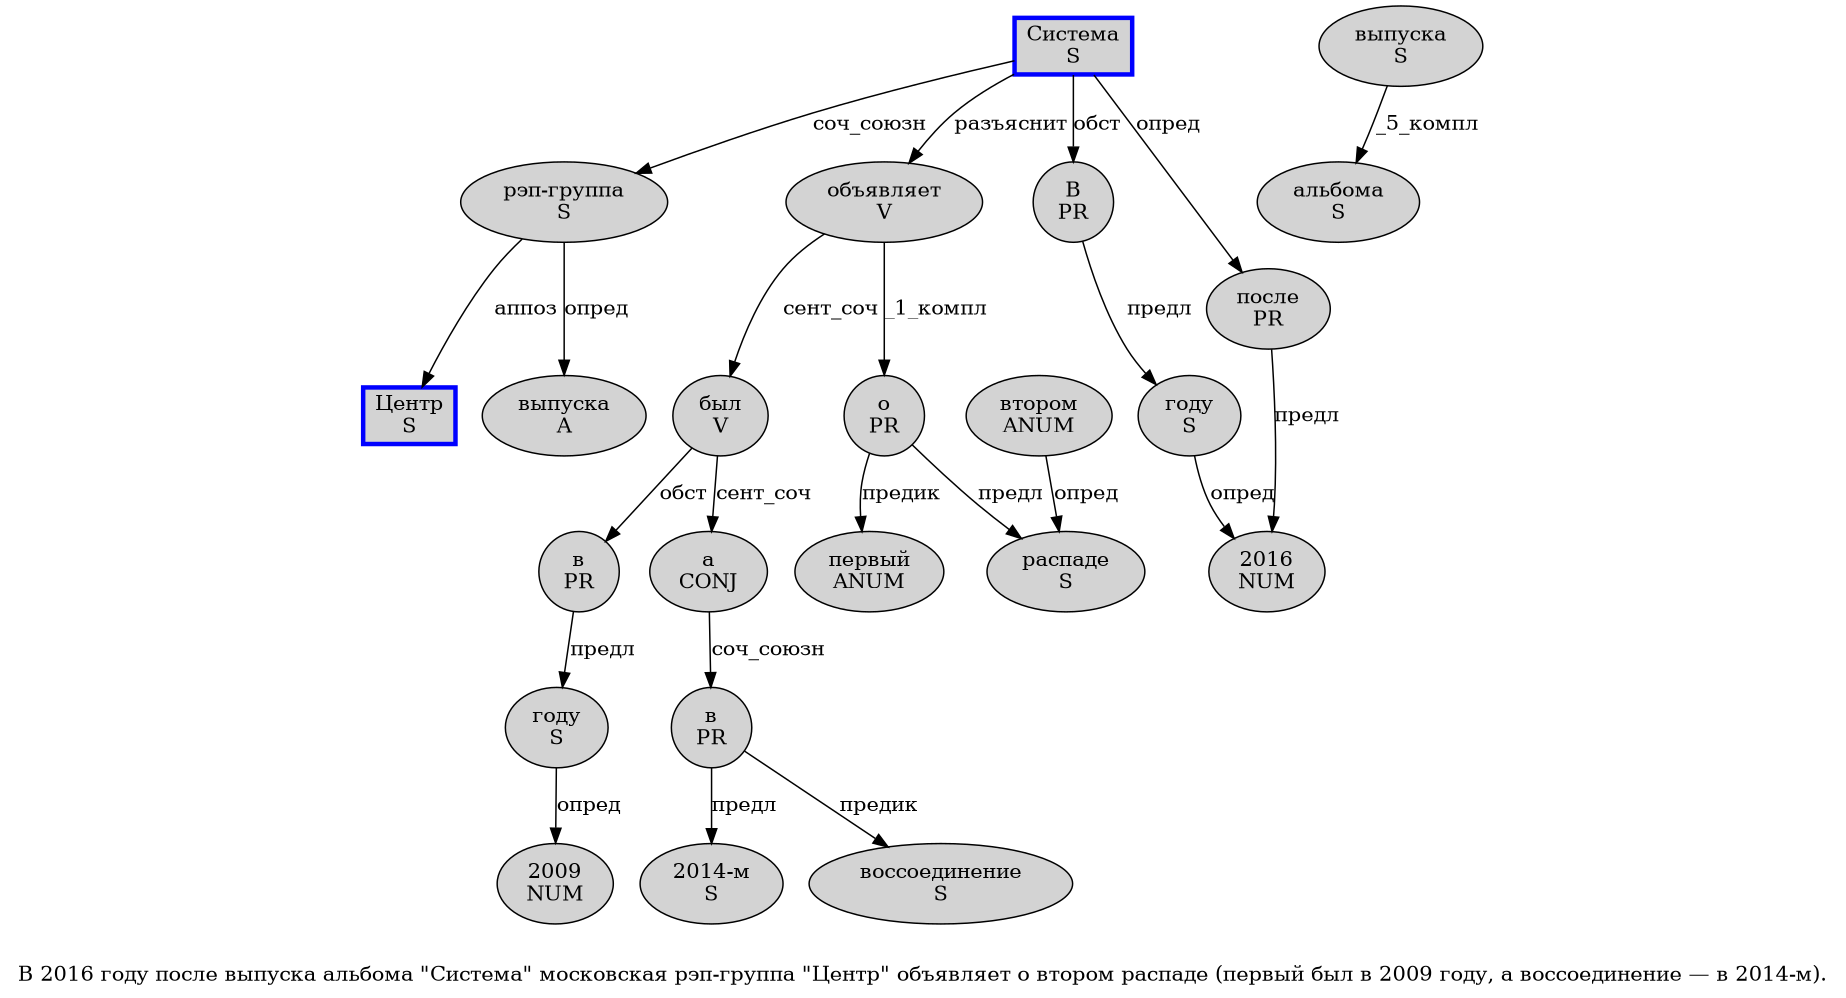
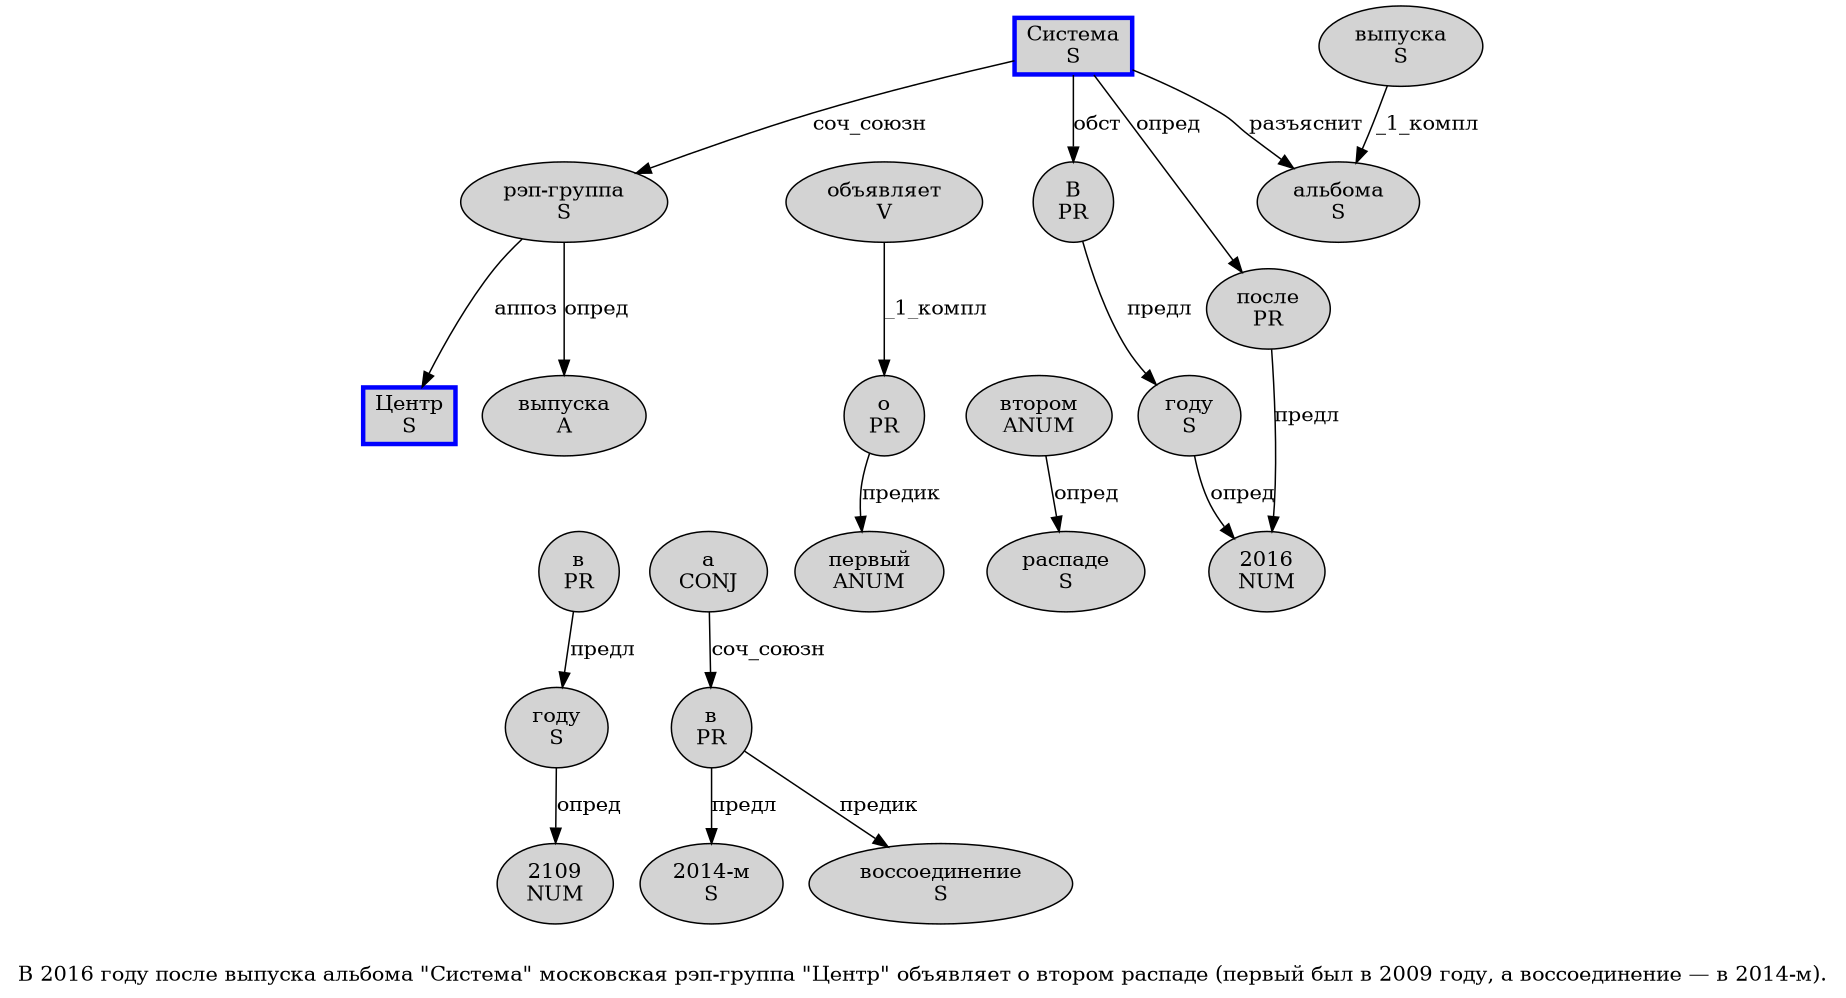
edge "Система S" -> "объявляет V": now "Система S" -> "альбома S"
edge "выпуска S" -> "альбома S": label "_5_компл" -> "_1_компл"
node "был V": removed
edge "о PR" -> "распаде S": removed, label "предл"
node "2009 NUM": label "2009 NUM" -> "2109 NUM"
